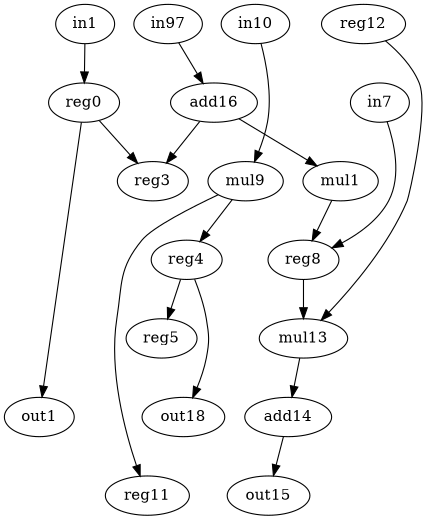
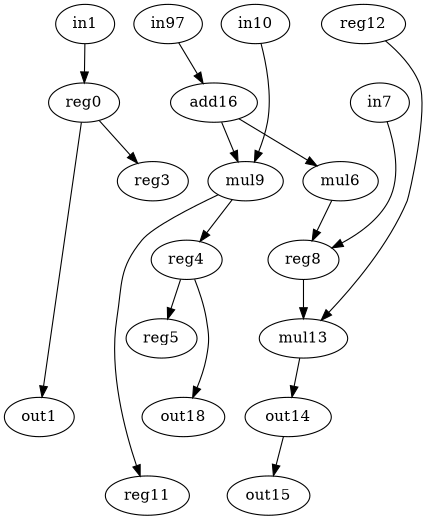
edge "add16" -> "reg3": now "add16" -> "mul9"
node "mul1": label "mul1" -> "mul6"
node "add14": label "add14" -> "out14"
